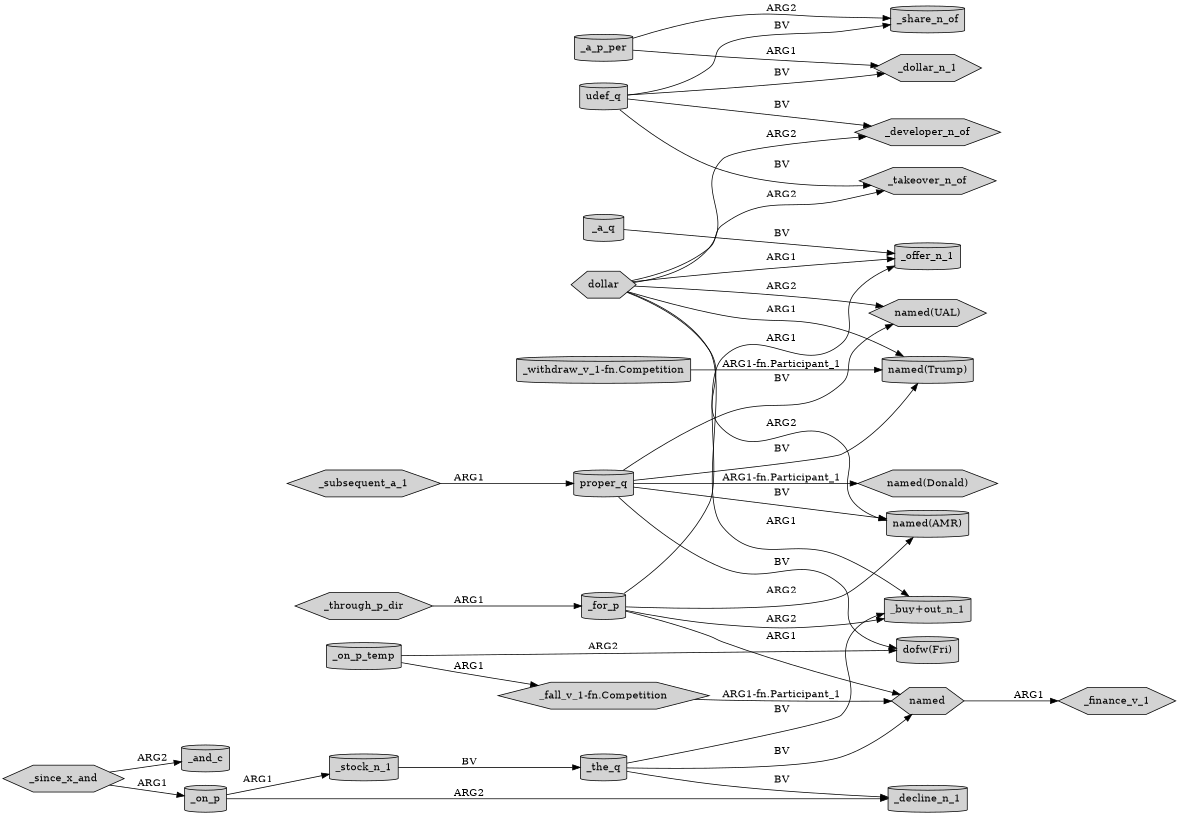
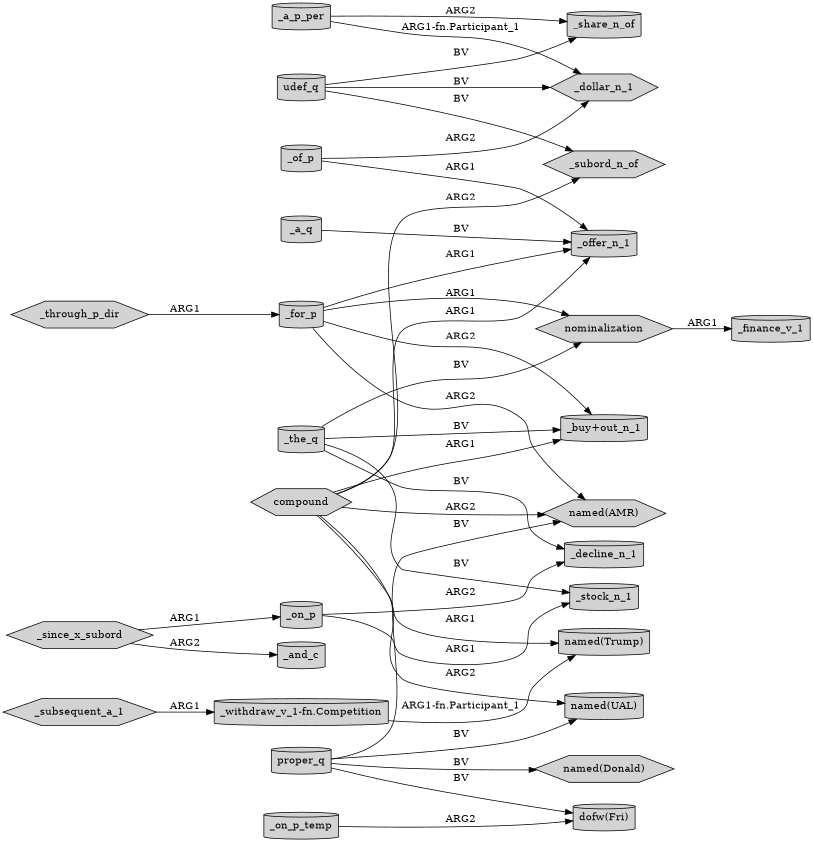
edge "_a_p_per" -> "_dollar_n_1": label "ARG1" -> "ARG1-fn.Participant_1"
node "_developer_n_of": label "_developer_n_of" -> "_subord_n_of"
node "_of_p": added
node "_takeover_n_of": removed
node "dollar": label "dollar" -> "compound"
node "named(UAL)": shape hexagon -> cylinder
edge "proper_q" -> "named(Trump)": removed, label "BV"
edge "proper_q" -> "named(Donald)": label "ARG1-fn.Participant_1" -> "BV"
edge "_subsequent_a_1" -> "proper_q": now "_subsequent_a_1" -> "_withdraw_v_1-fn.Competition"
node "named(AMR)": shape cylinder -> hexagon
node "_fall_v_1-fn.Competition": removed
node "named": label "named" -> "nominalization"
node "_finance_v_1": shape hexagon -> cylinder
edge "_stock_n_1" -> "_the_q": reversed
node "_since_x_and": label "_since_x_and" -> "_since_x_subord"
